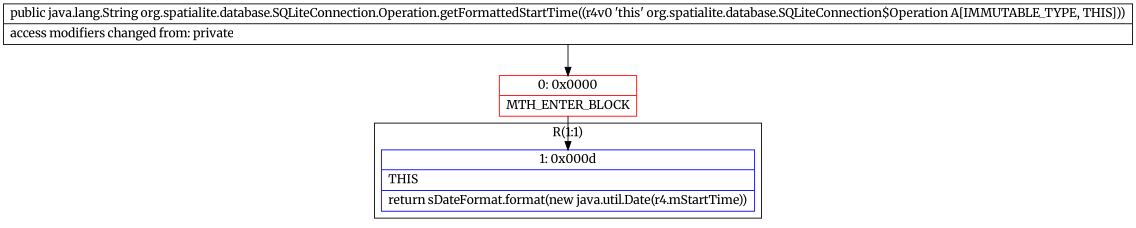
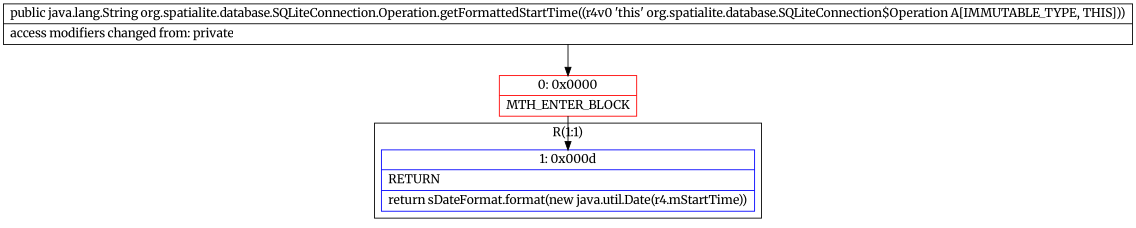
node "1: 0x000d": text "THIS" -> "RETURN"
